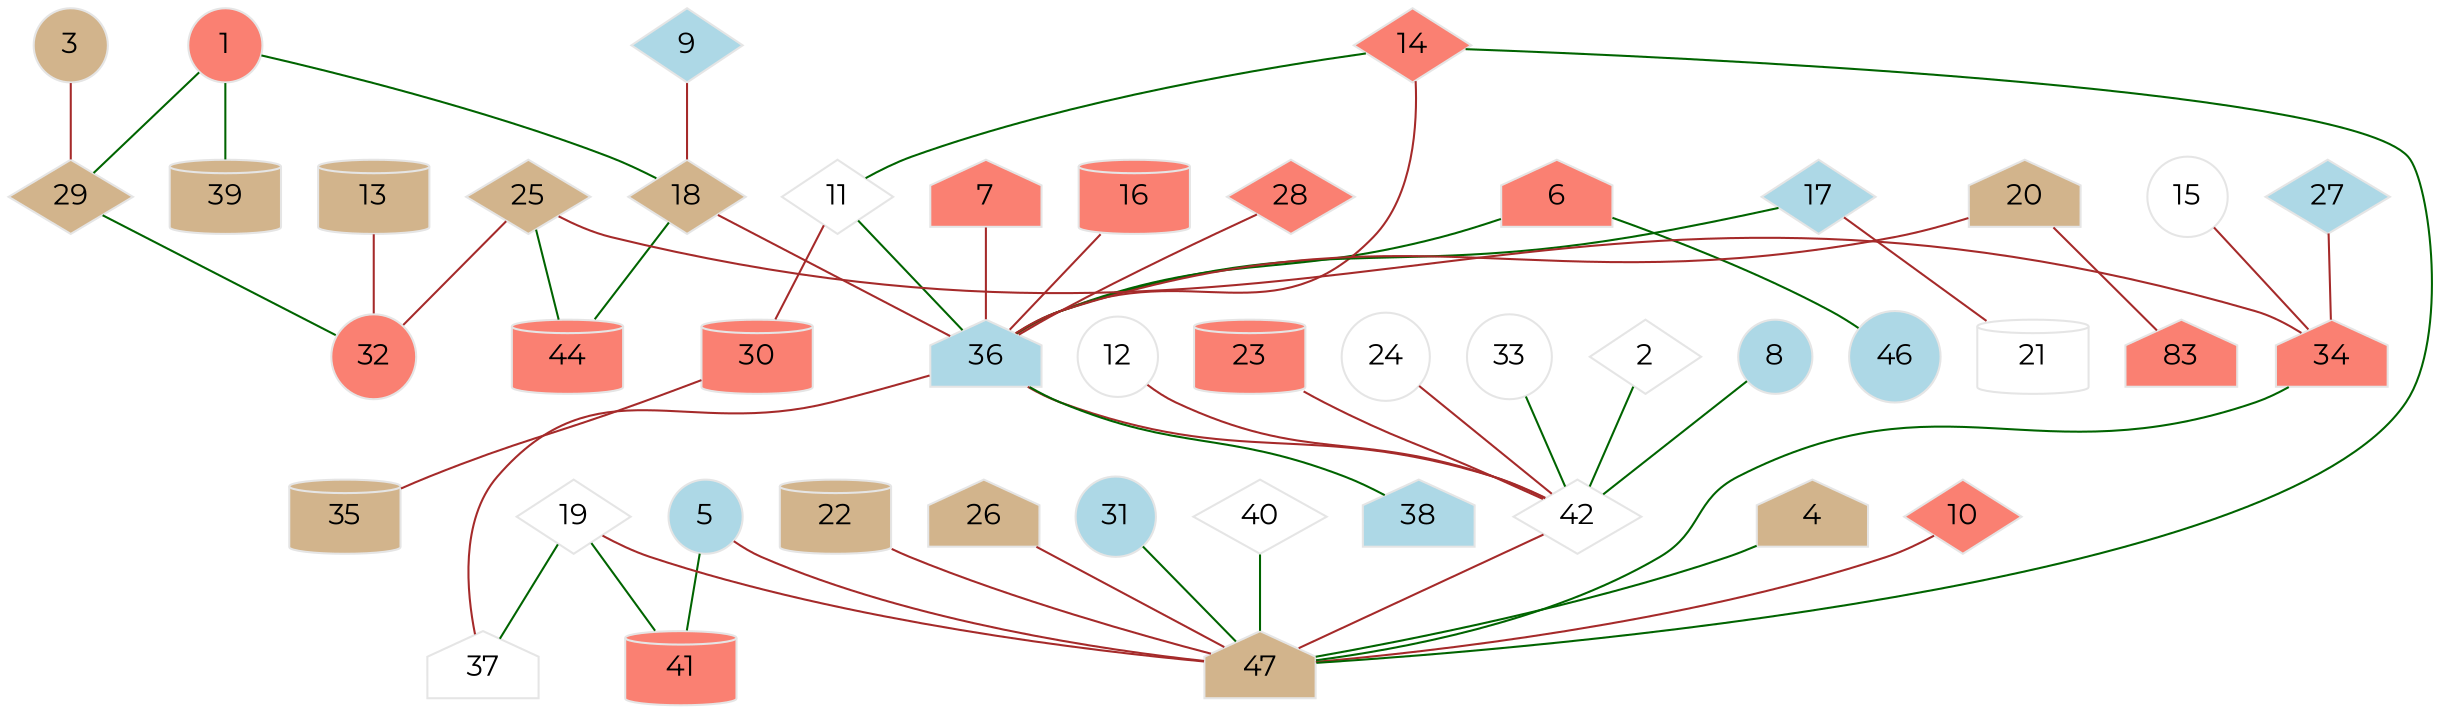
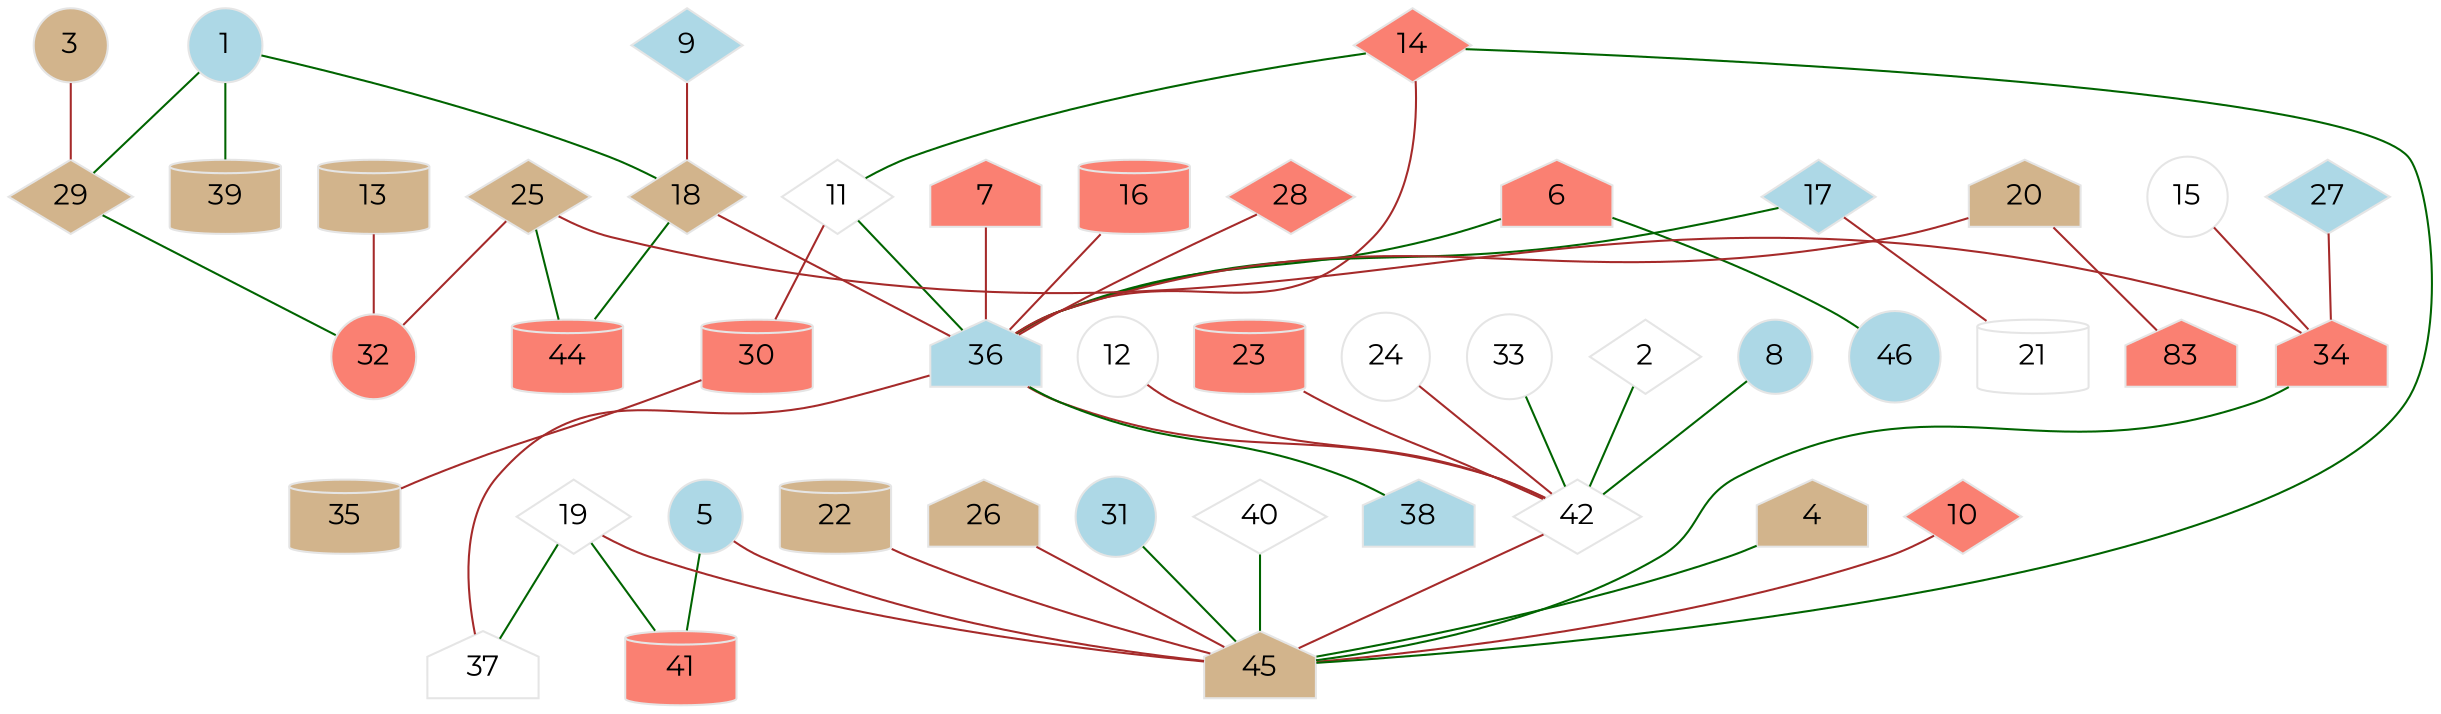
node "1": fillcolor salmon -> lightblue
node "47": label "47" -> "45"
